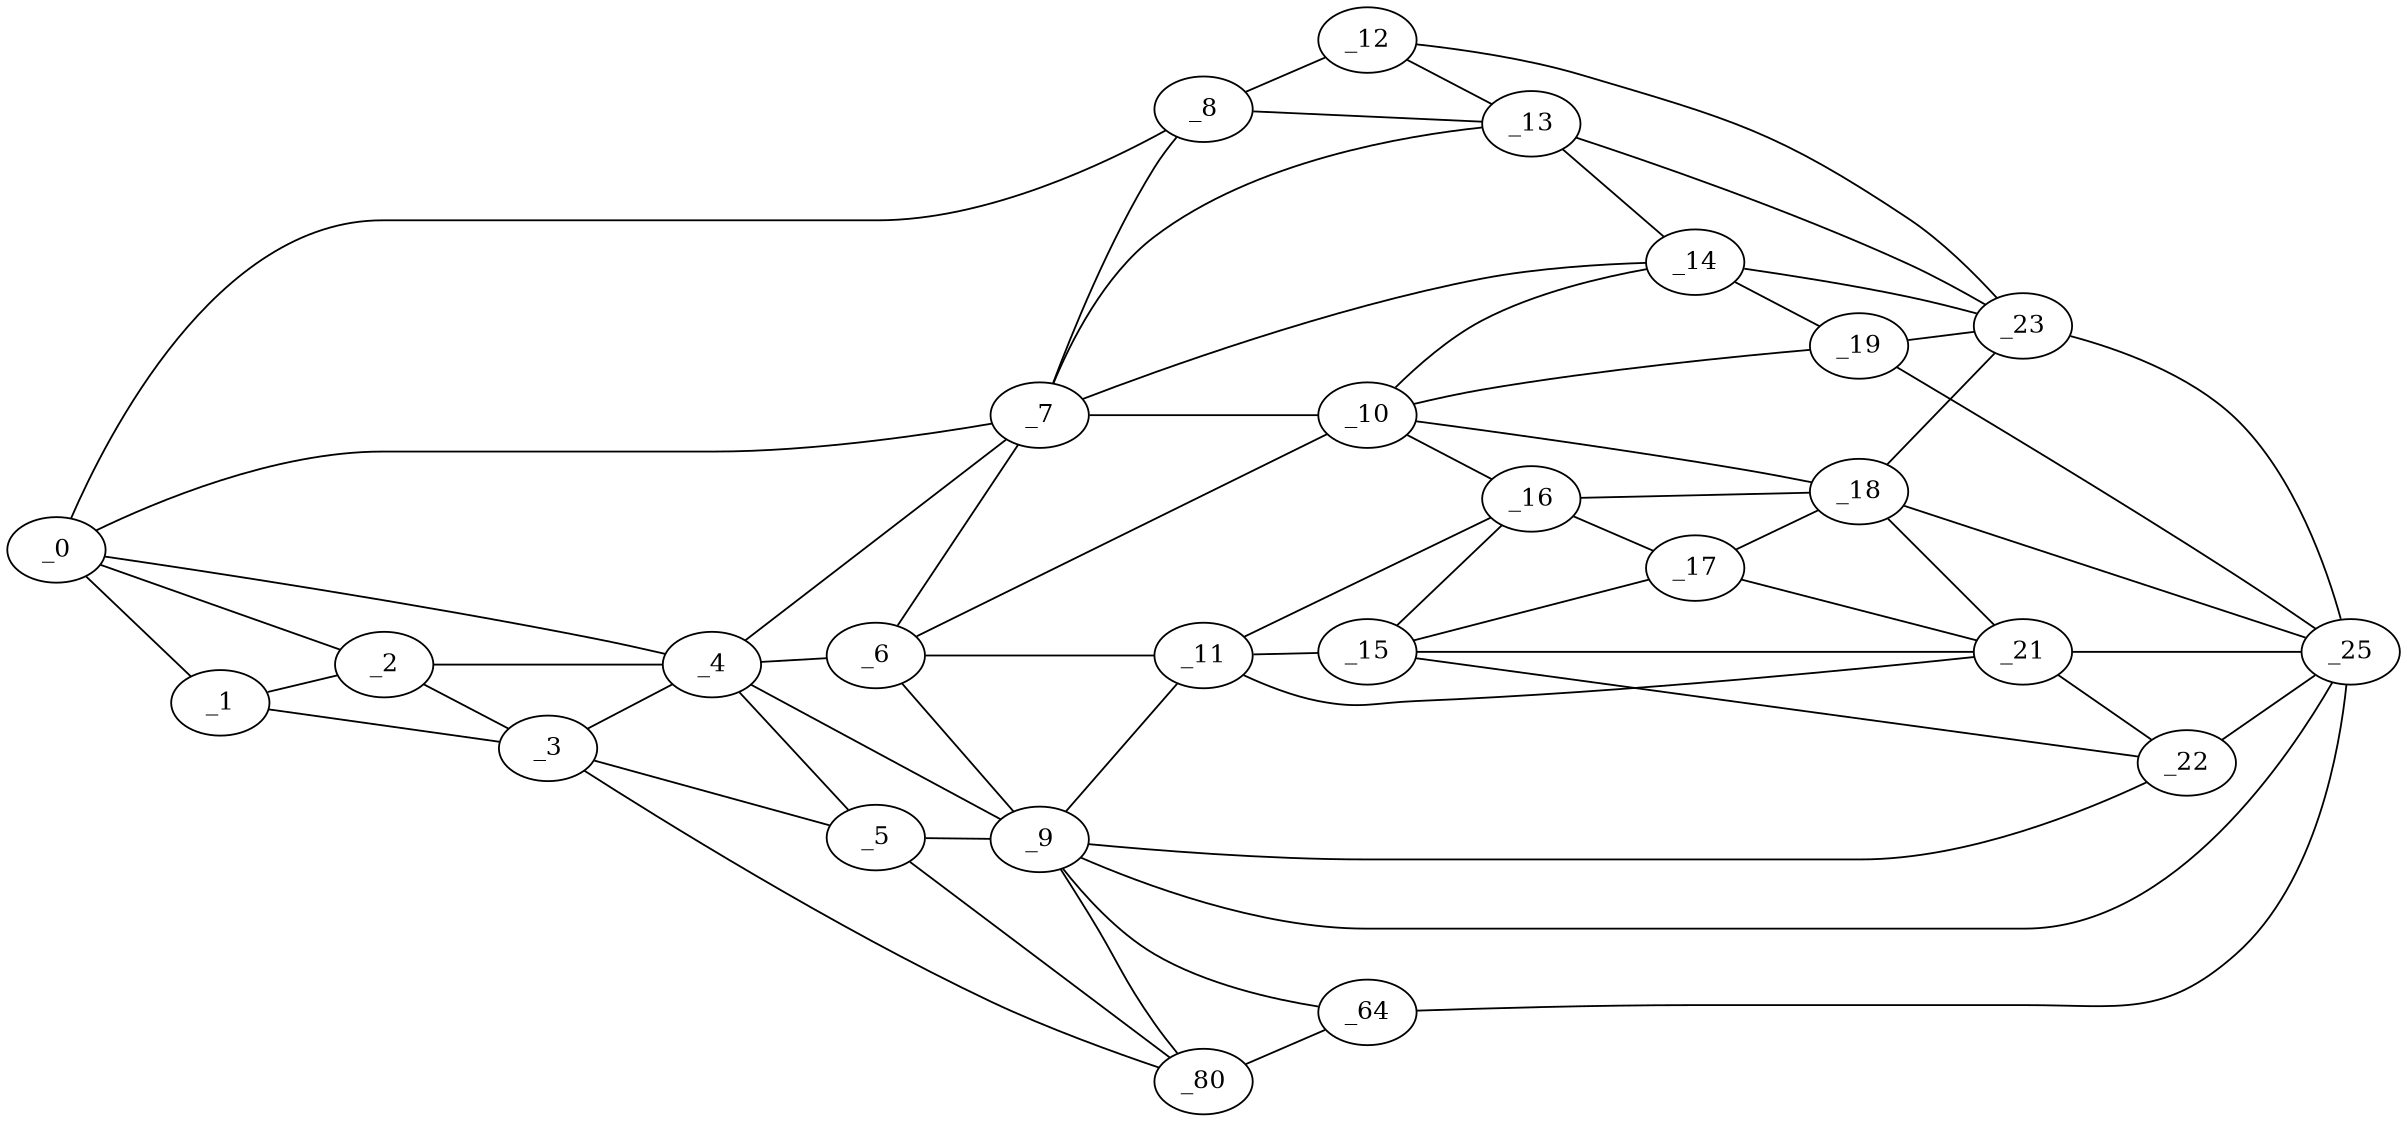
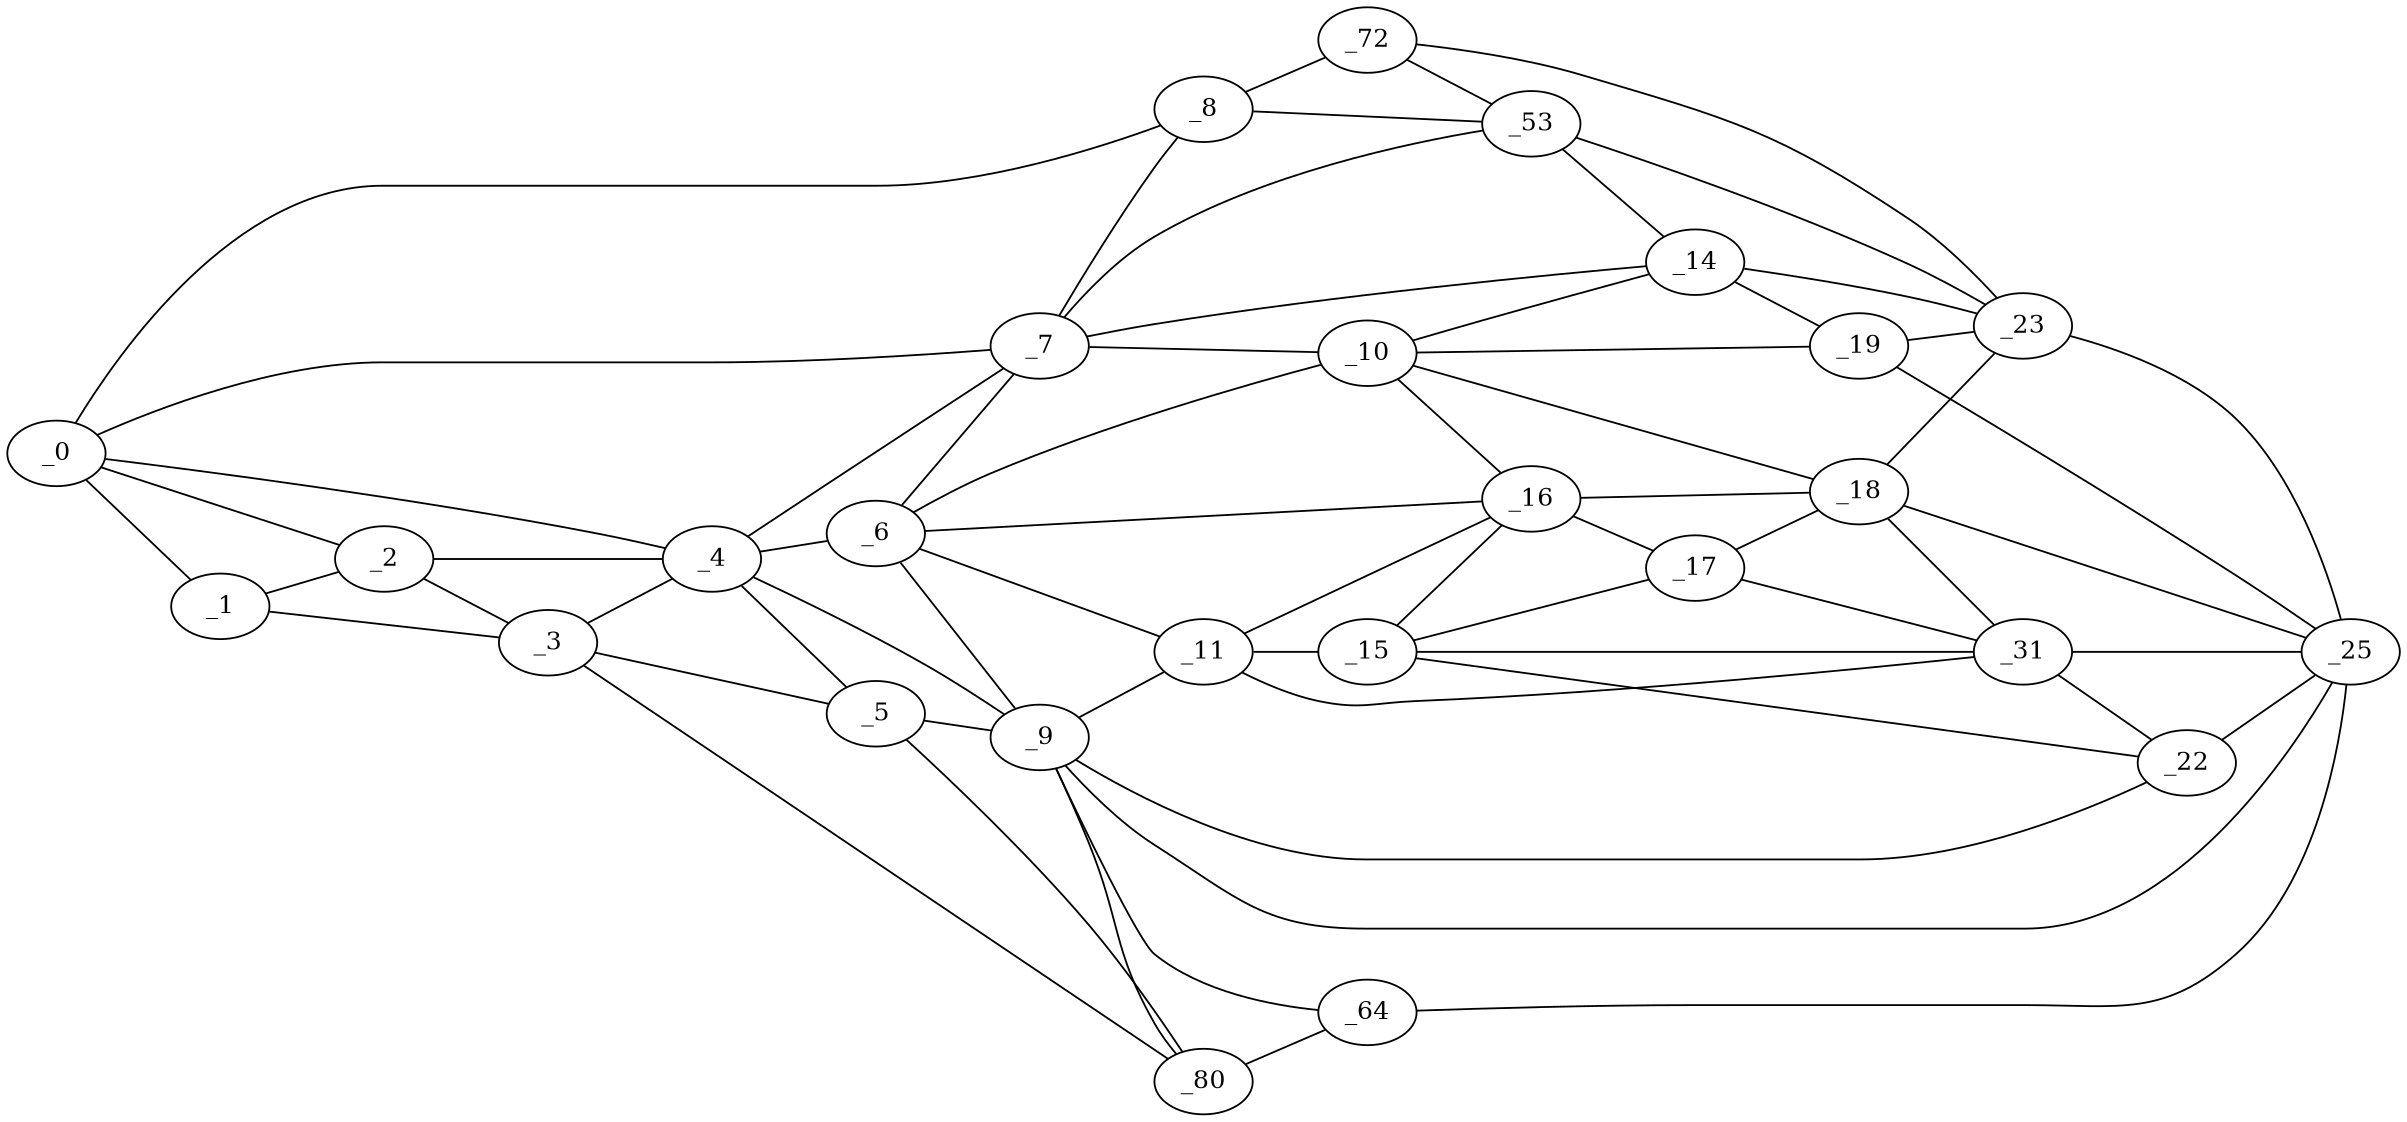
node "_12": label "_12" -> "_72"
node "_13": label "_13" -> "_53"
edge "_16" -- "_6": added
node "_21": label "_21" -> "_31"
